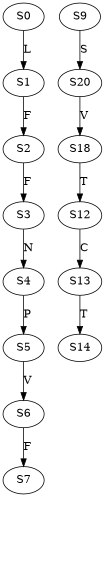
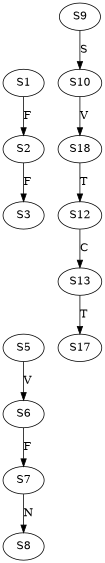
node "S0": removed
node "S20": label "S20" -> "S10"
node "S4": removed
node "S14": label "S14" -> "S17"
node "S8": added
